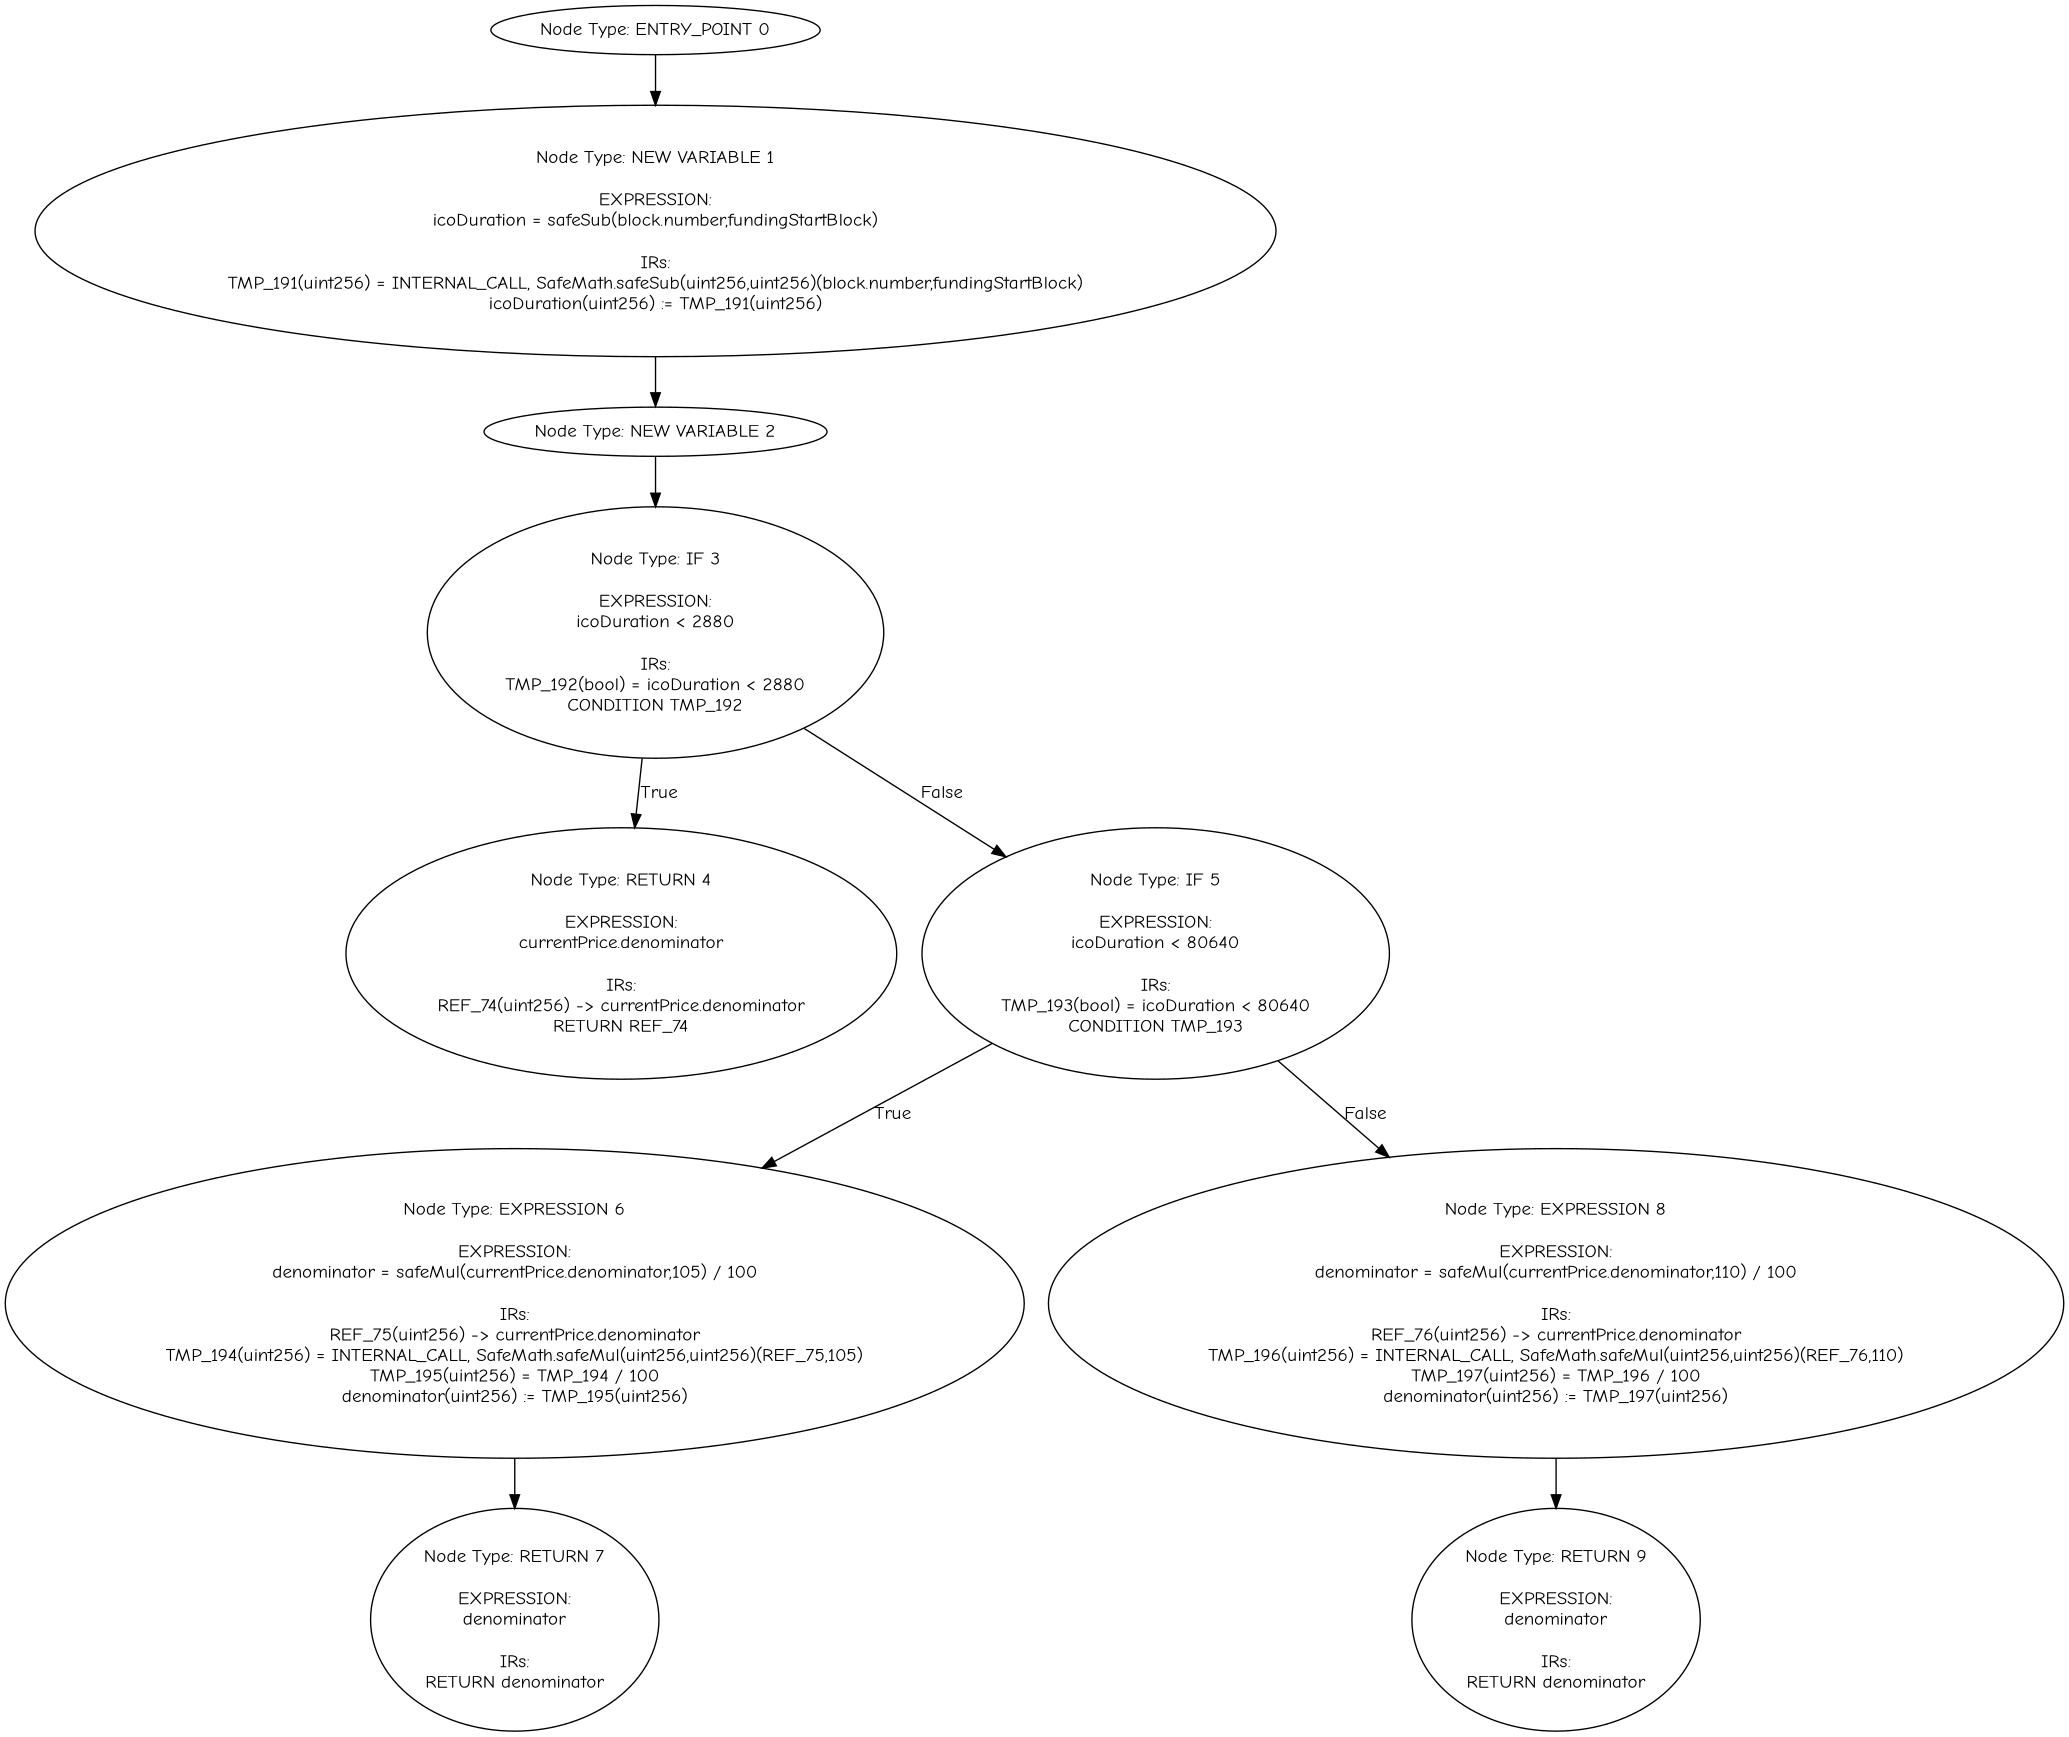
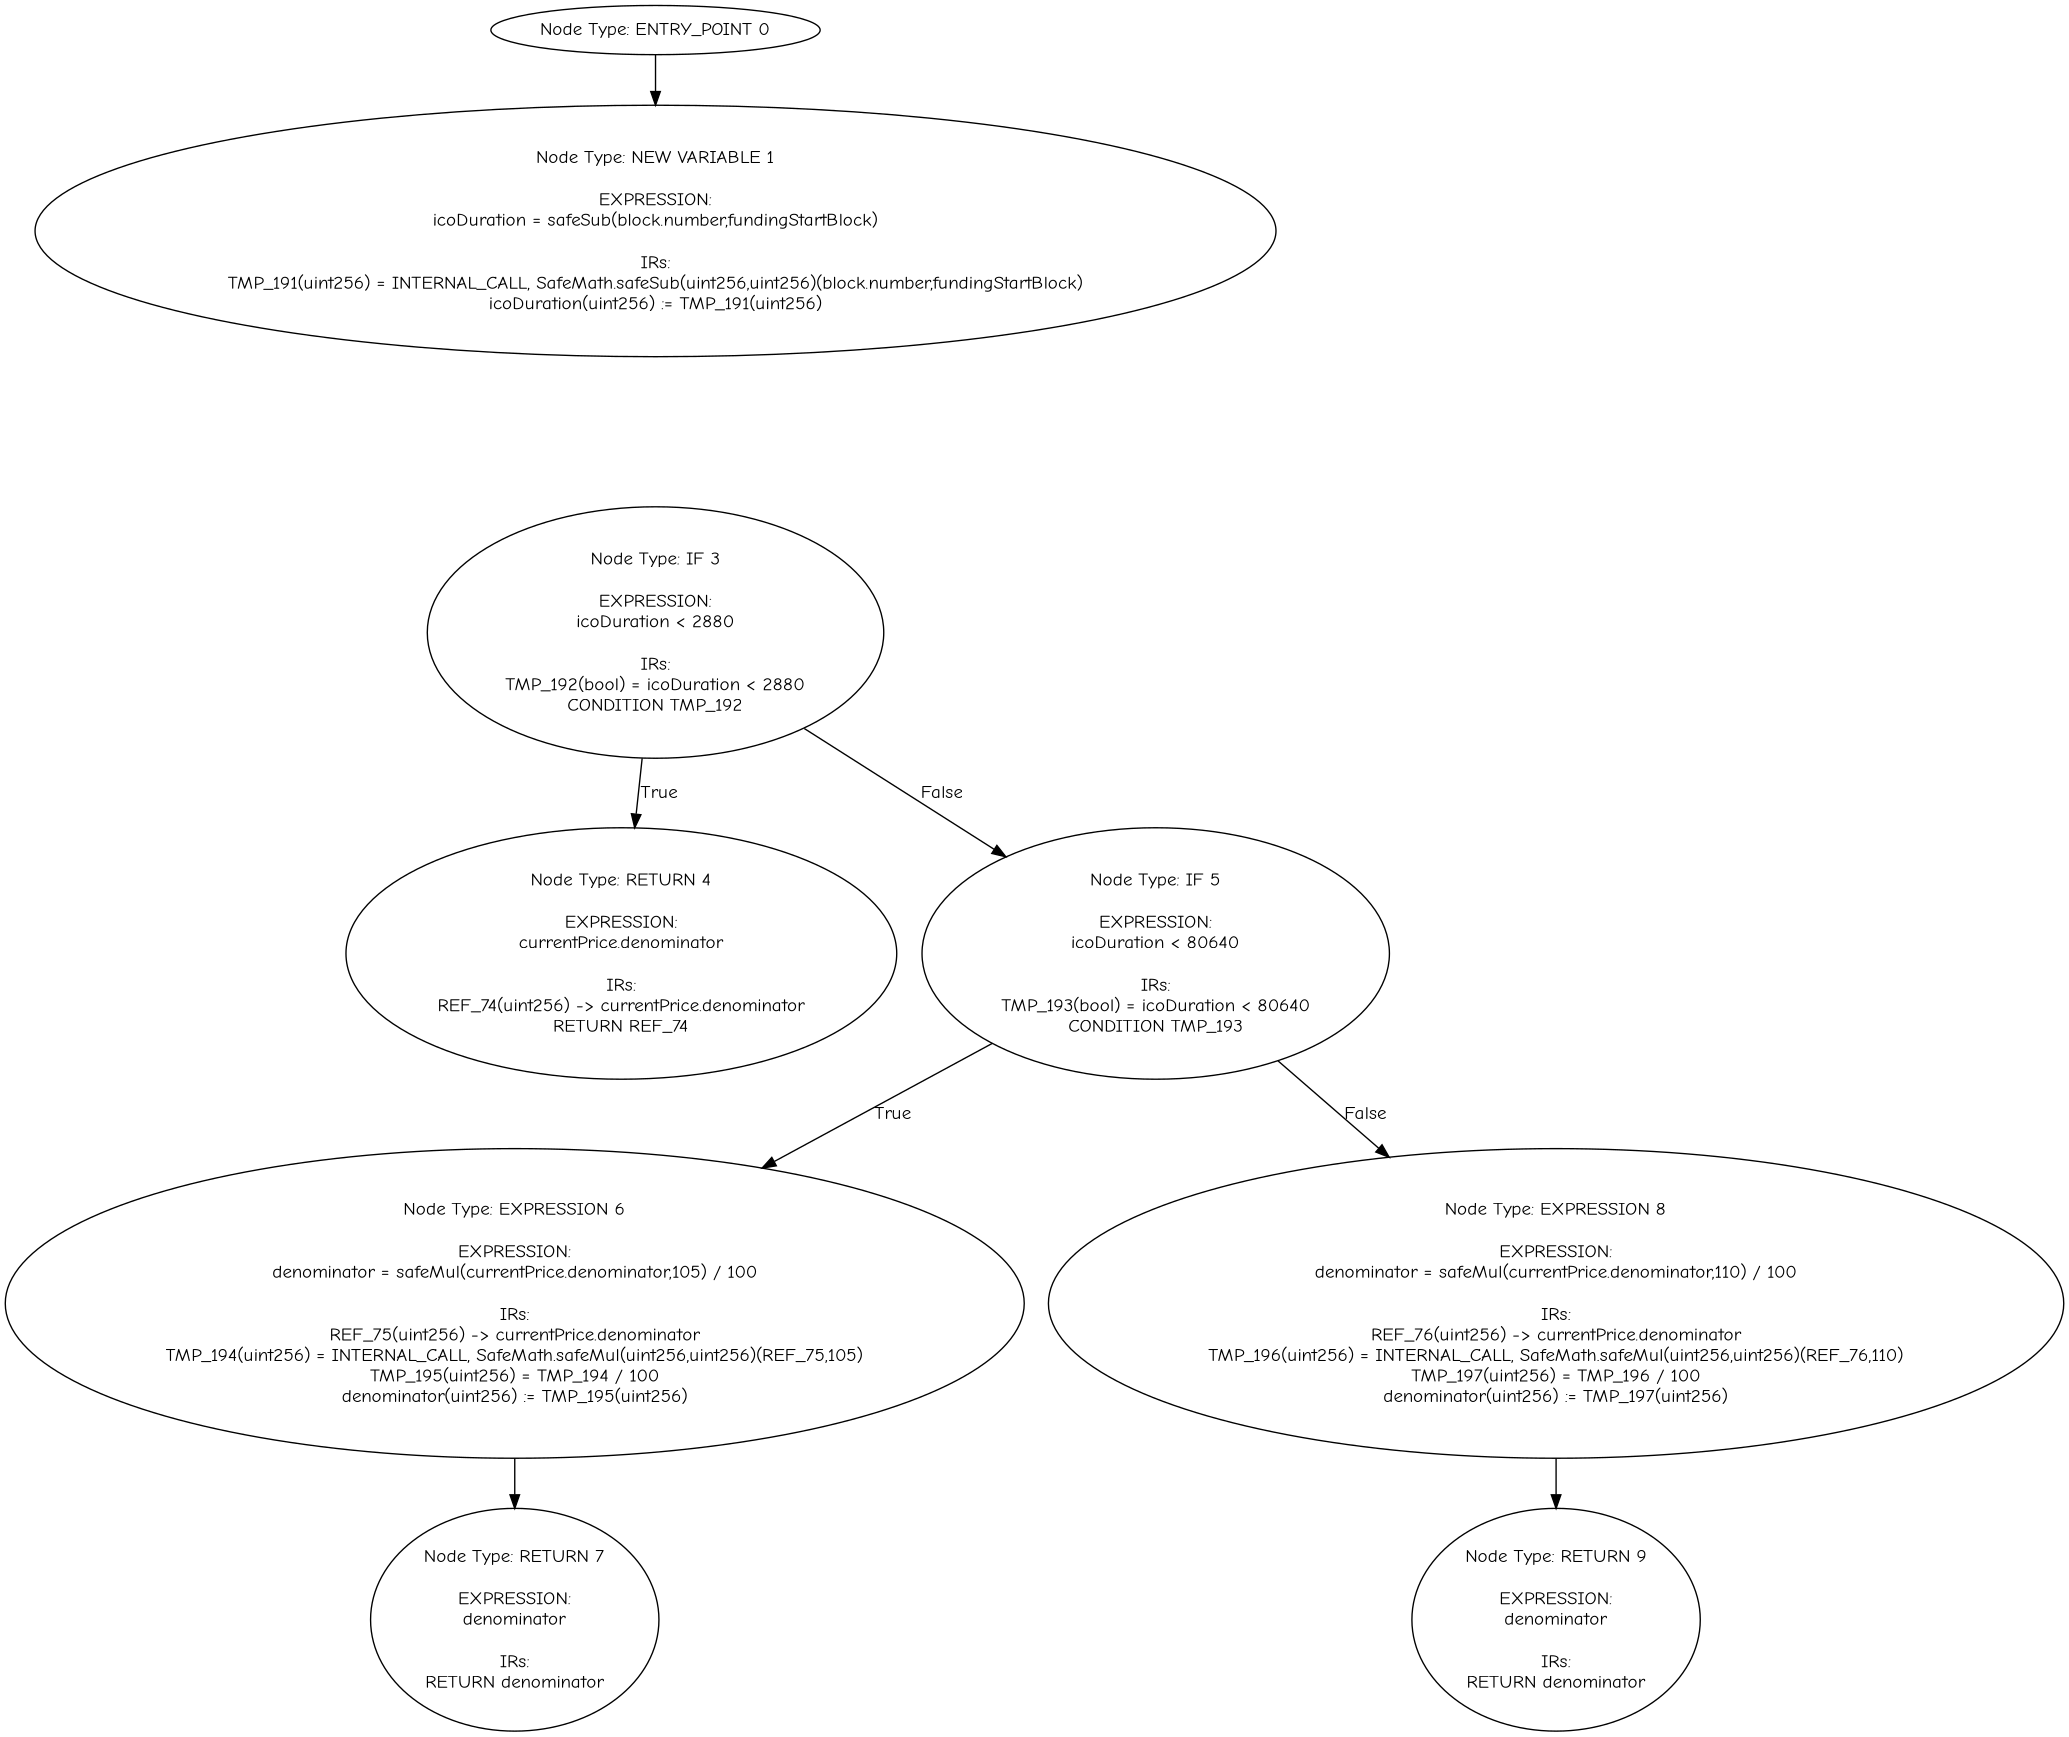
node "Node Type: NEW VARIABLE 2": removed
